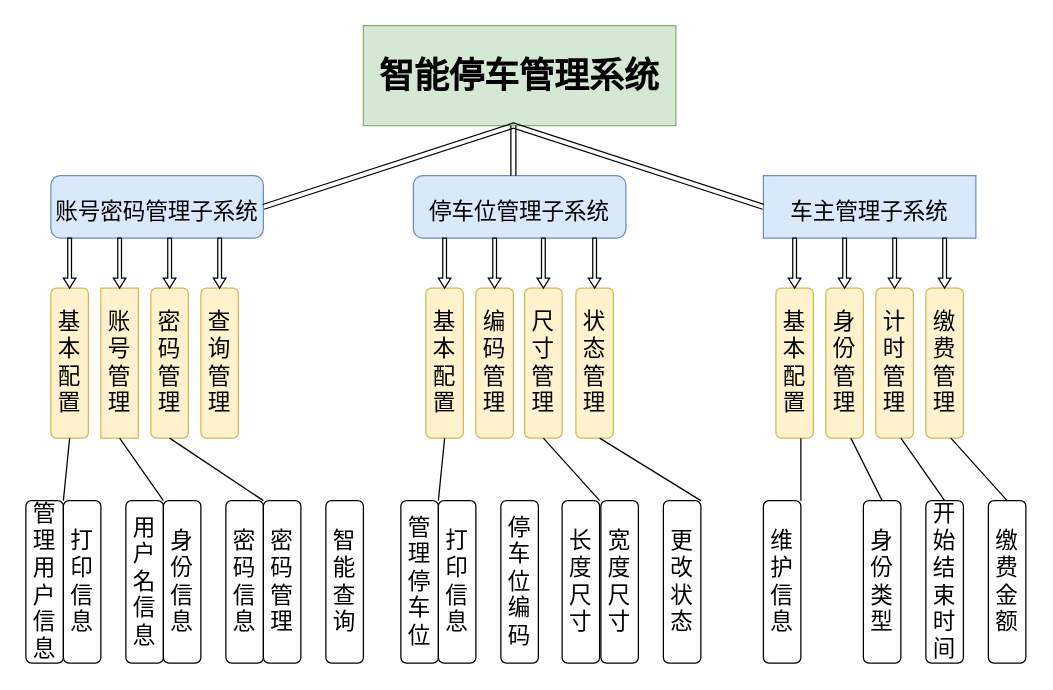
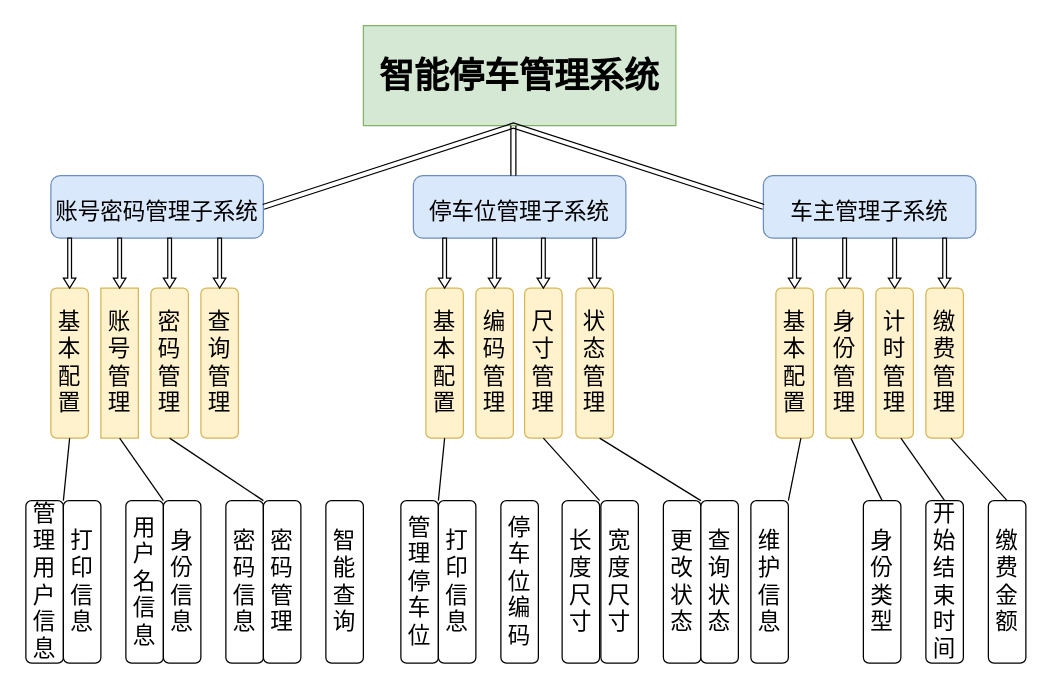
node "车主管理子系统": shape rectangle -> rounded rectangle
node "查询状态": added
node "维护信息": moved (782, 582) -> (769, 582)
